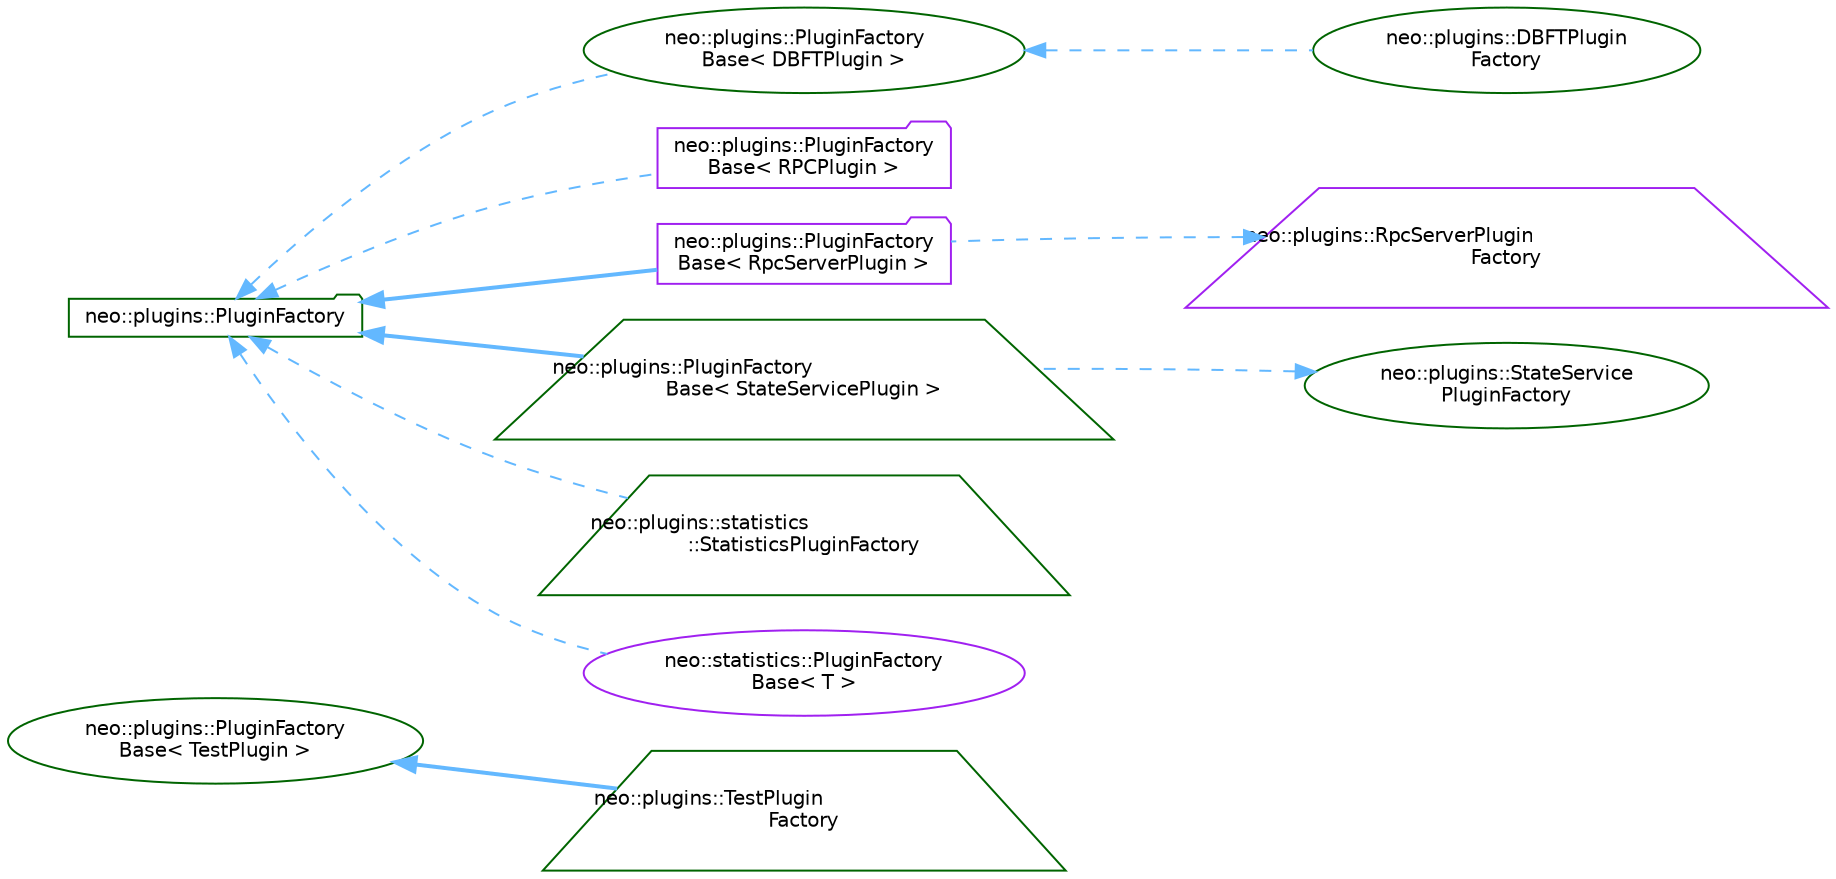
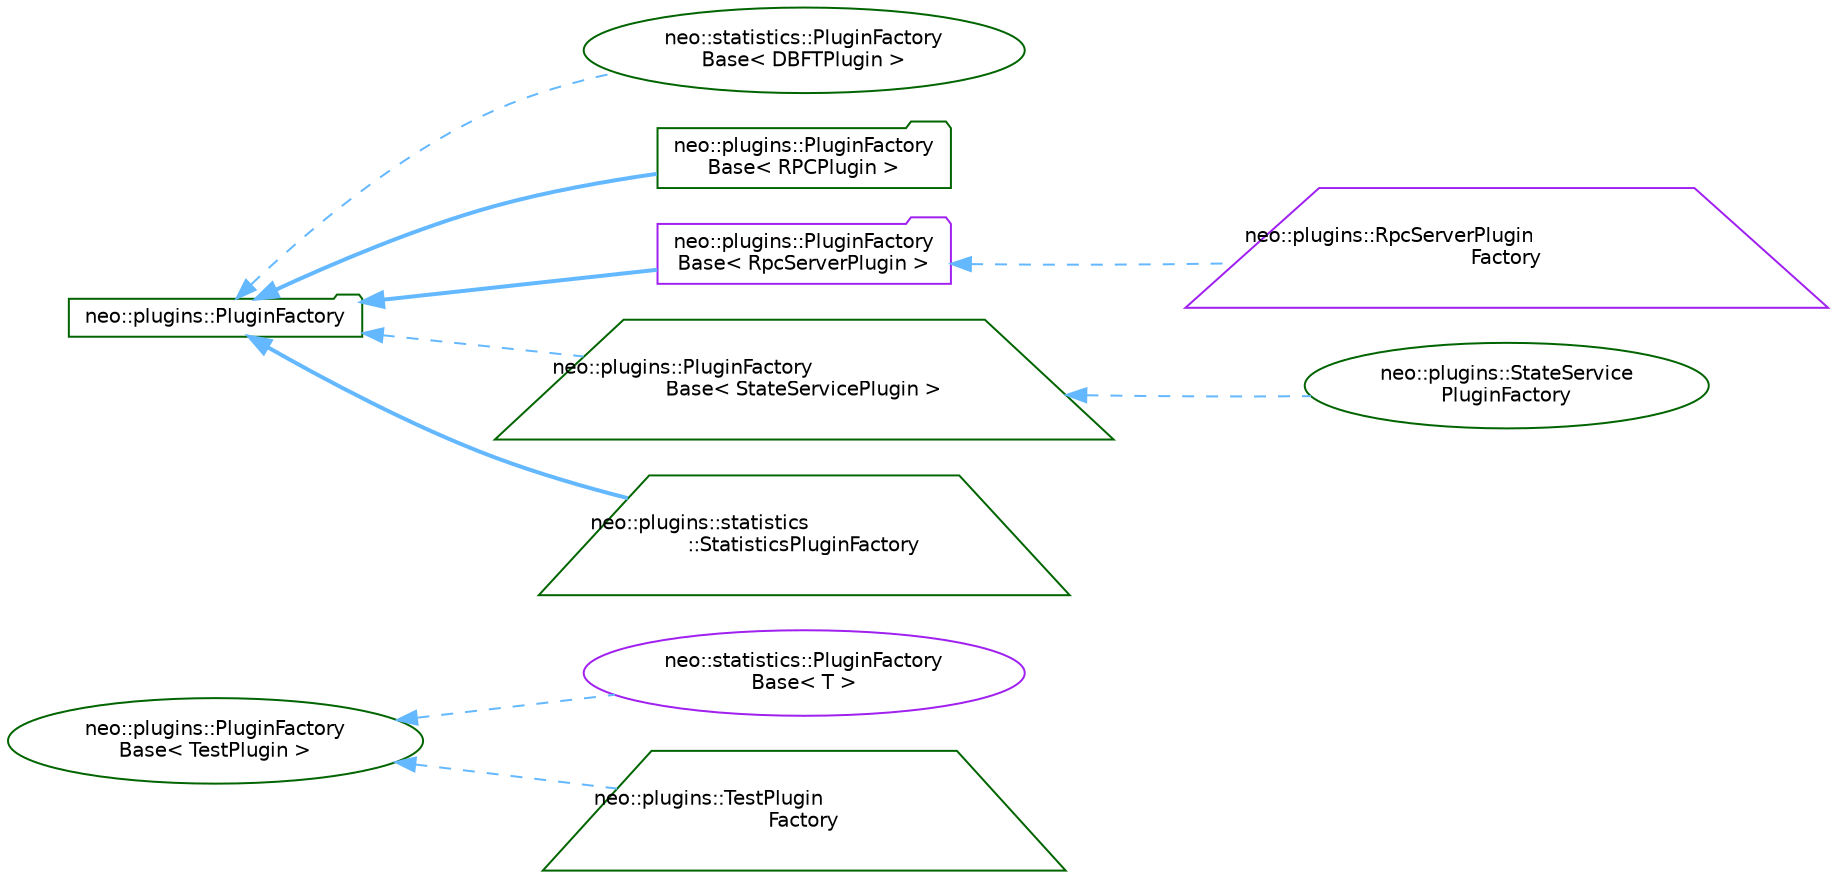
node "neo::plugins::PluginFactory Base< DBFTPlugin >": label "neo::plugins::PluginFactory Base< DBFTPlugin >" -> "neo::statistics::PluginFactory Base< DBFTPlugin >"
node "neo::plugins::DBFTPlugin Factory": removed
node "neo::plugins::PluginFactory Base< RPCPlugin >": color purple -> darkgreen
edge "neo::plugins::PluginFactory Base< RPCPlugin >" -> "neo::plugins::PluginFactory": style dashed -> bold
edge "neo::plugins::PluginFactory Base< RpcServerPlugin >" -> "neo::plugins::RpcServerPlugin Factory": reversed
edge "neo::plugins::PluginFactory Base< StateServicePlugin >" -> "neo::plugins::PluginFactory": style bold -> dashed
edge "neo::plugins::PluginFactory Base< StateServicePlugin >" -> "neo::plugins::StateService PluginFactory": reversed
edge "neo::plugins::statistics ::StatisticsPluginFactory" -> "neo::plugins::PluginFactory": style dashed -> bold
edge "neo::statistics::PluginFactory Base< T >" -> "neo::plugins::PluginFactory": now "neo::statistics::PluginFactory Base< T >" -> "neo::plugins::PluginFactory Base< TestPlugin >"
edge "neo::plugins::TestPlugin Factory" -> "neo::plugins::PluginFactory Base< TestPlugin >": style bold -> dashed
